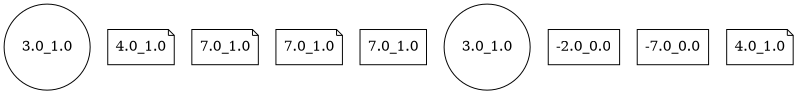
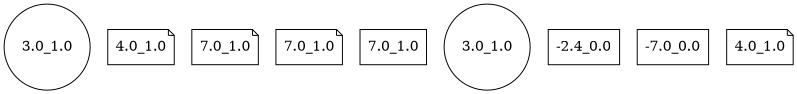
node "-2.0_0.0": label "-2.0_0.0" -> "-2.4_0.0"
